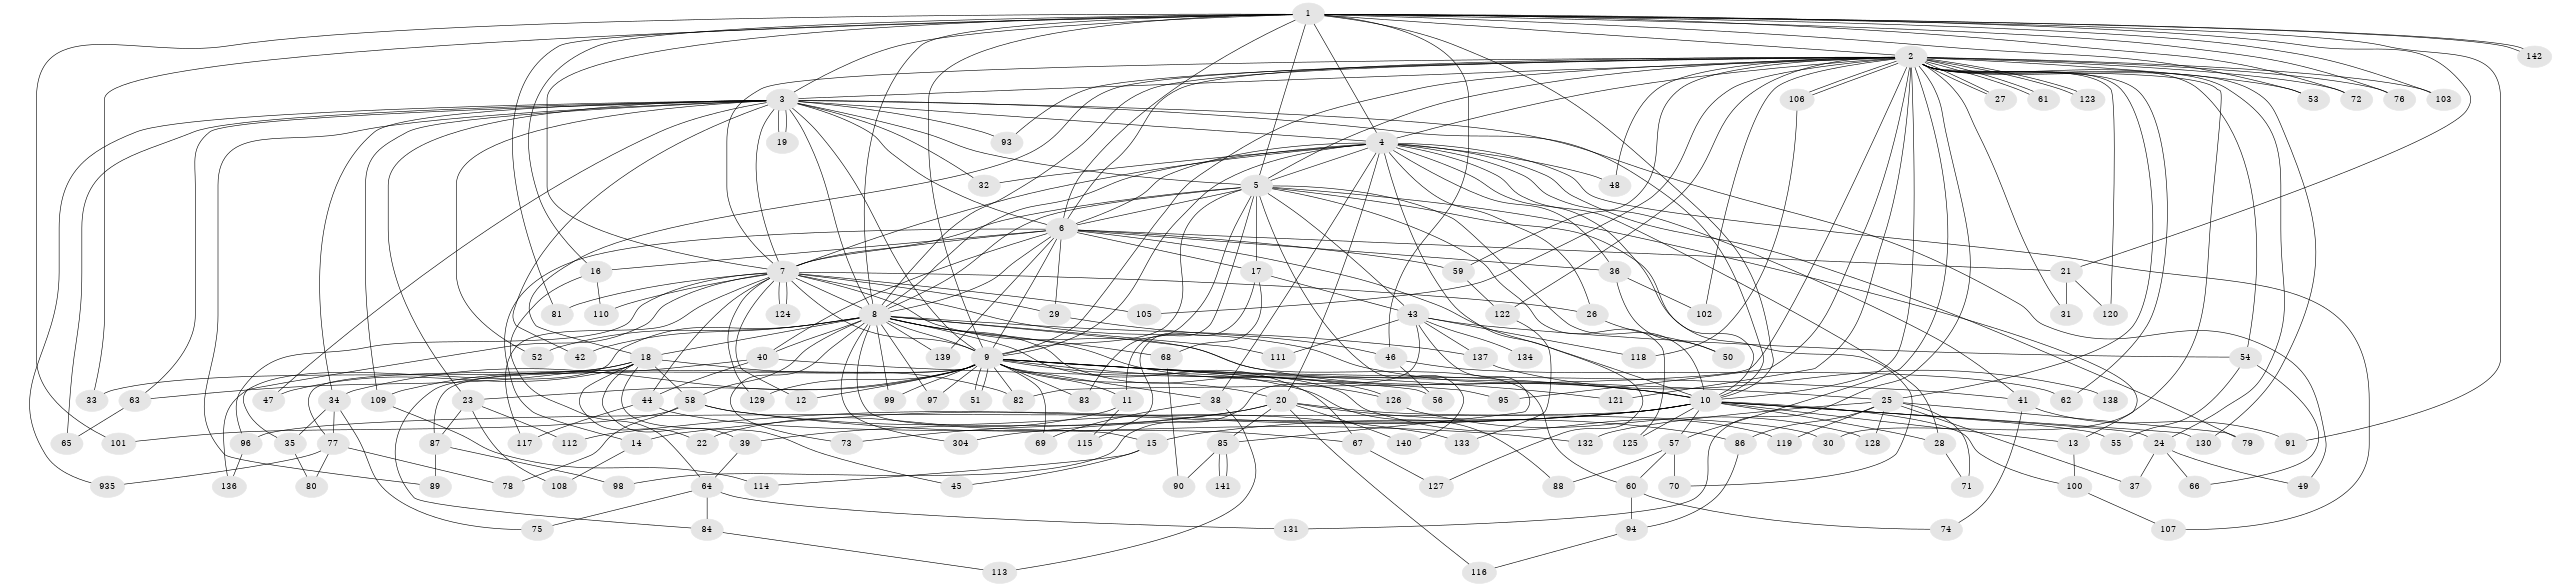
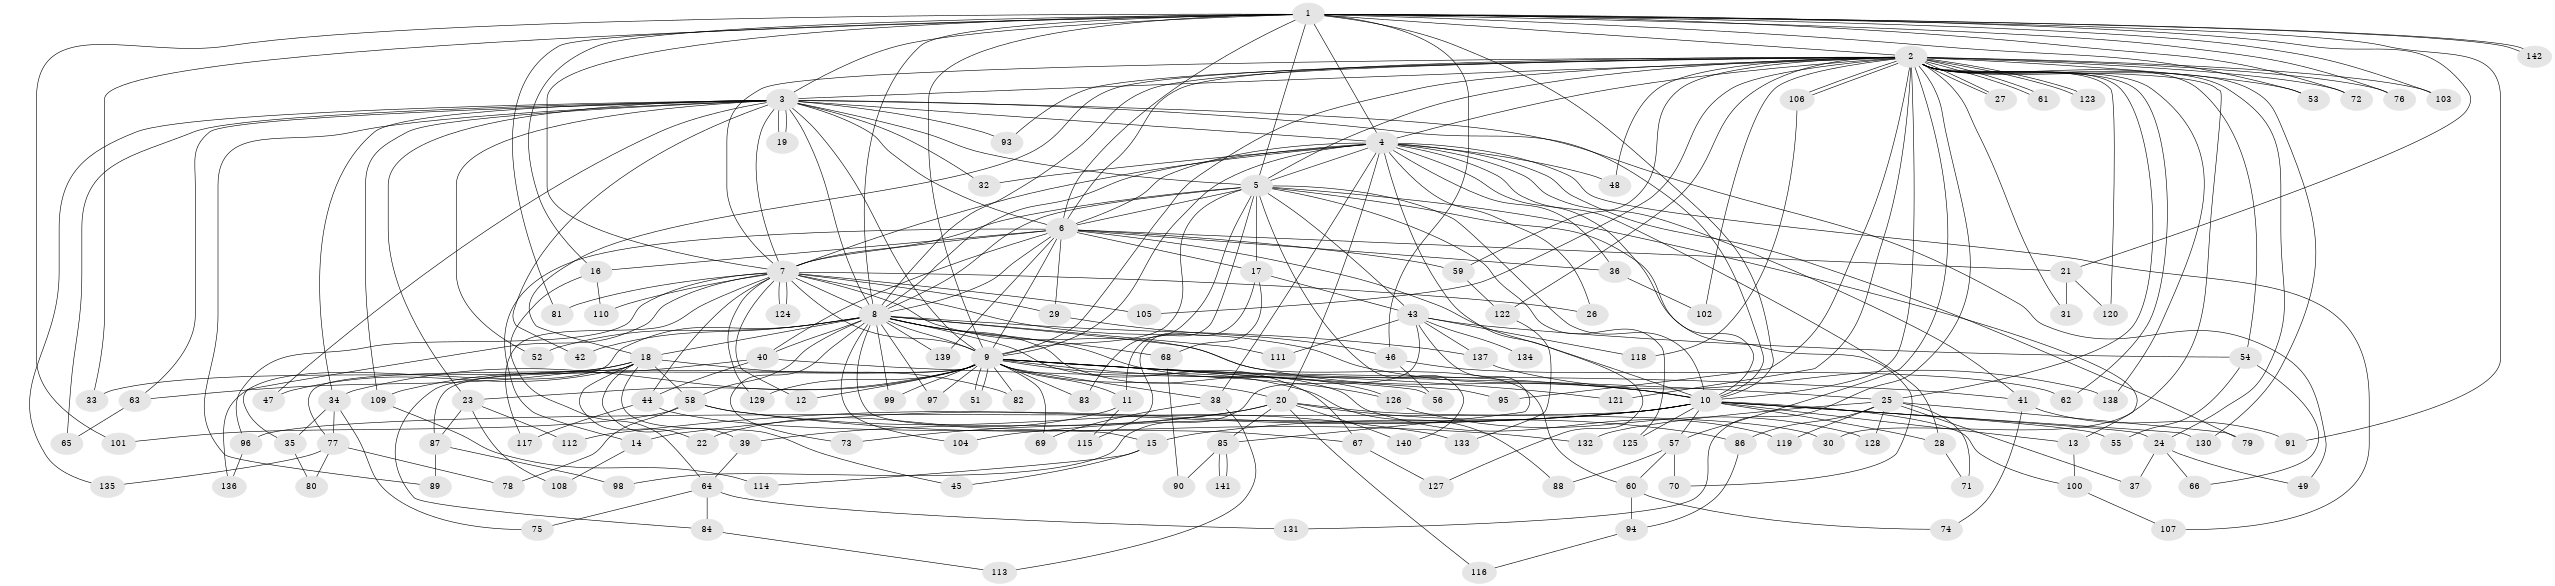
edge "2" -- "82": now "2" -- "138"
node "50": removed
node "304": label "304" -> "104"
node "935": label "935" -> "135"
